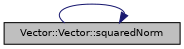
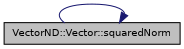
node "Vector::Vector::squaredNorm": label "Vector::Vector::squaredNorm" -> "VectorND::Vector::squaredNorm"
